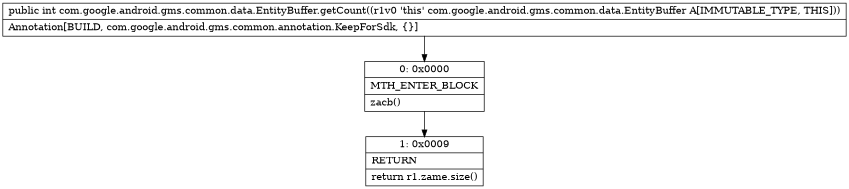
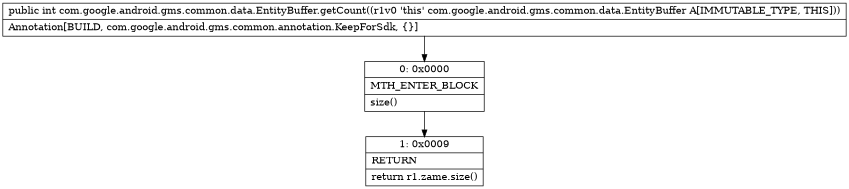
node "0: 0x0000": text "zacb()" -> "size()"
